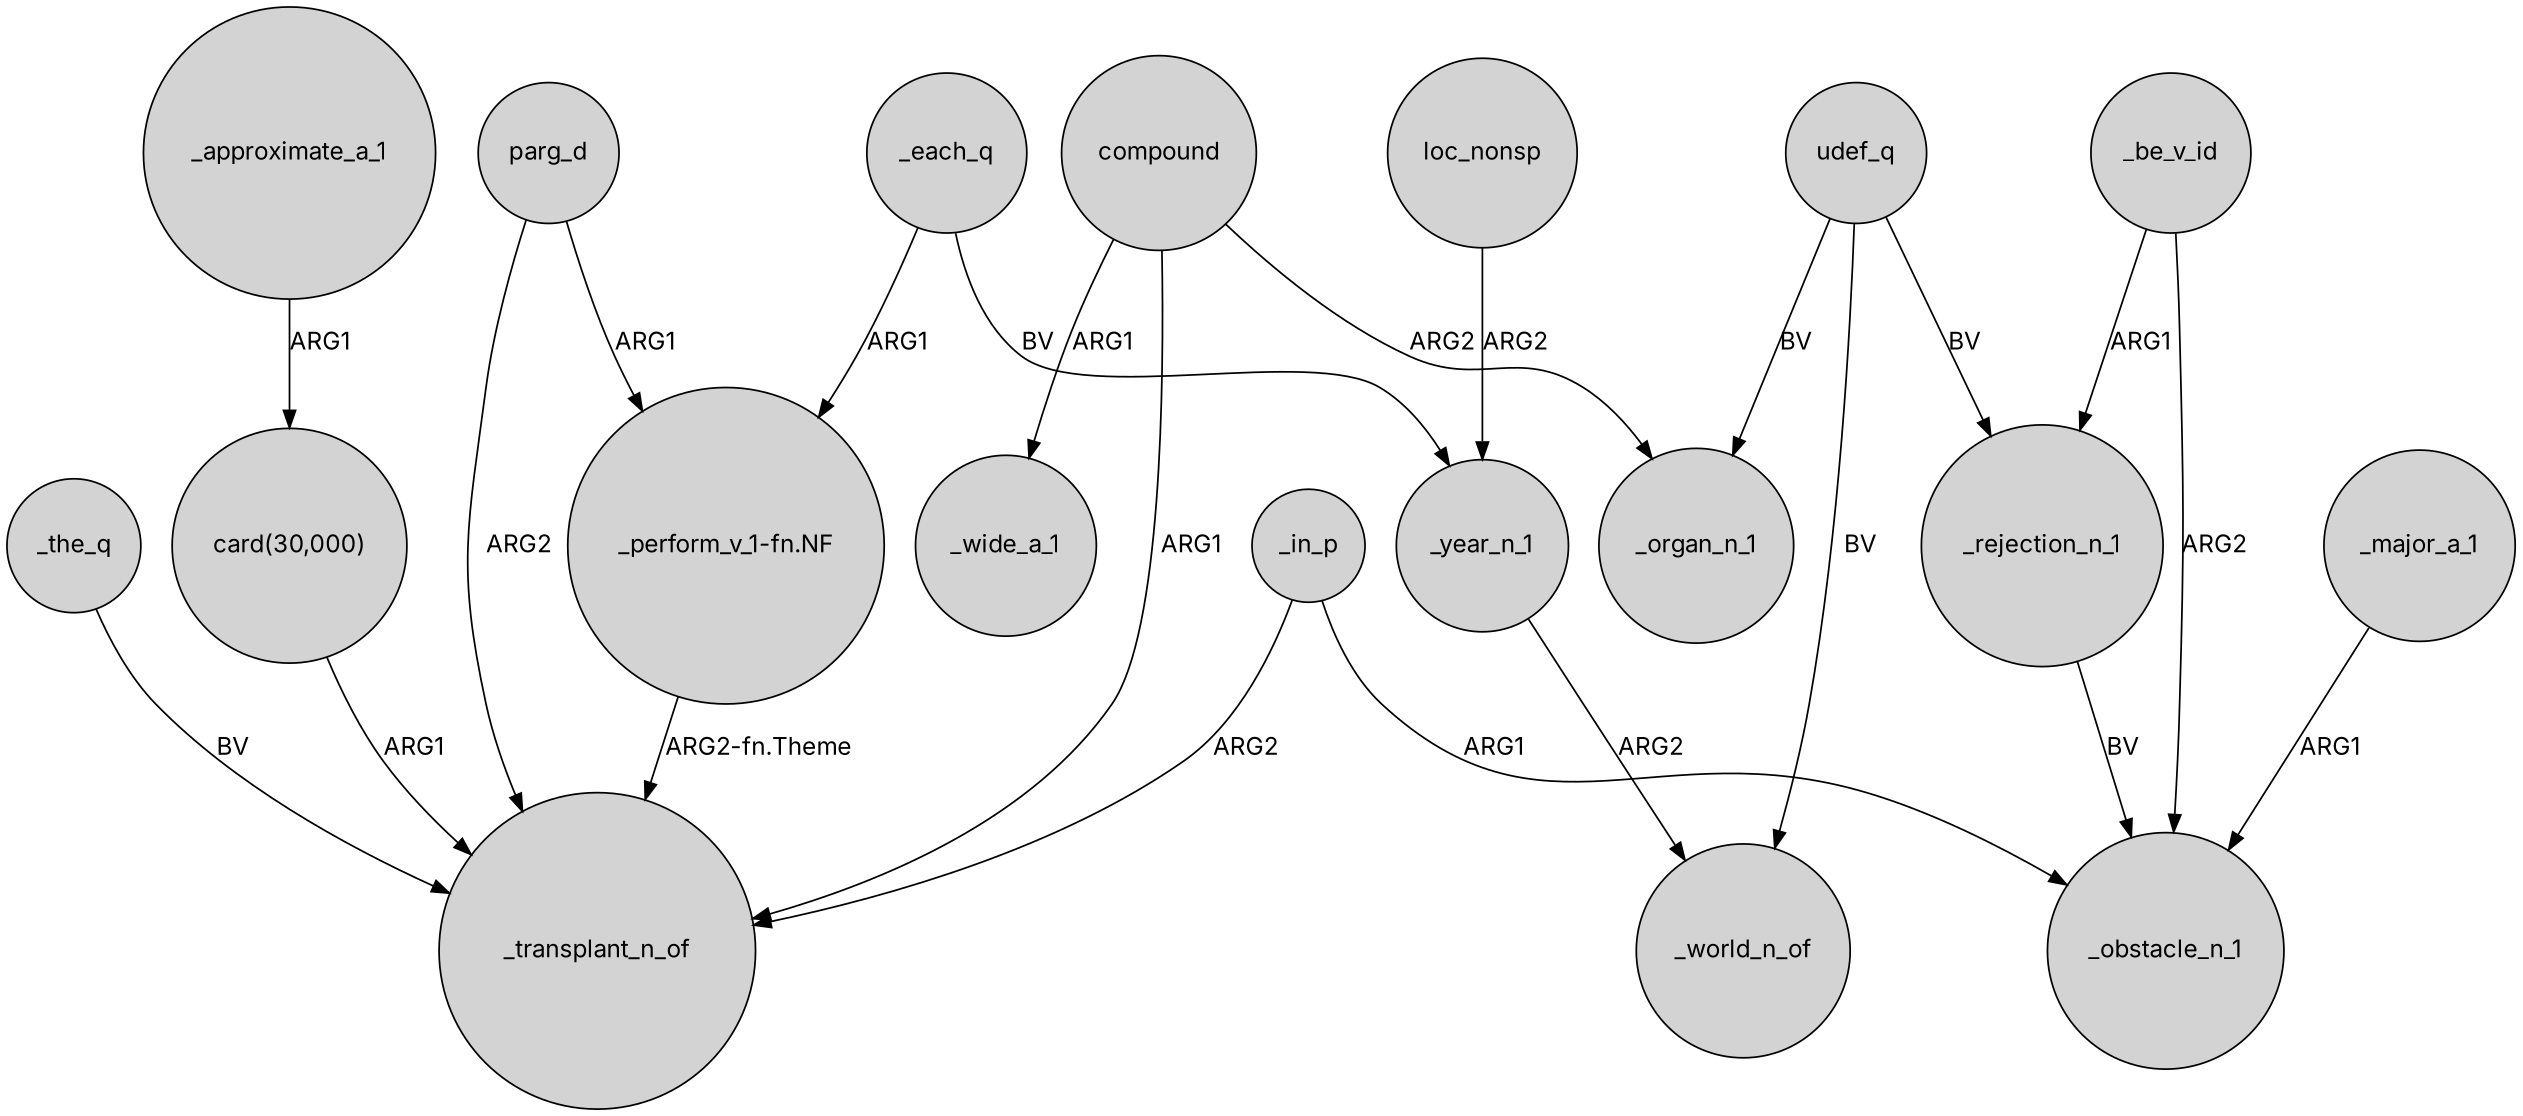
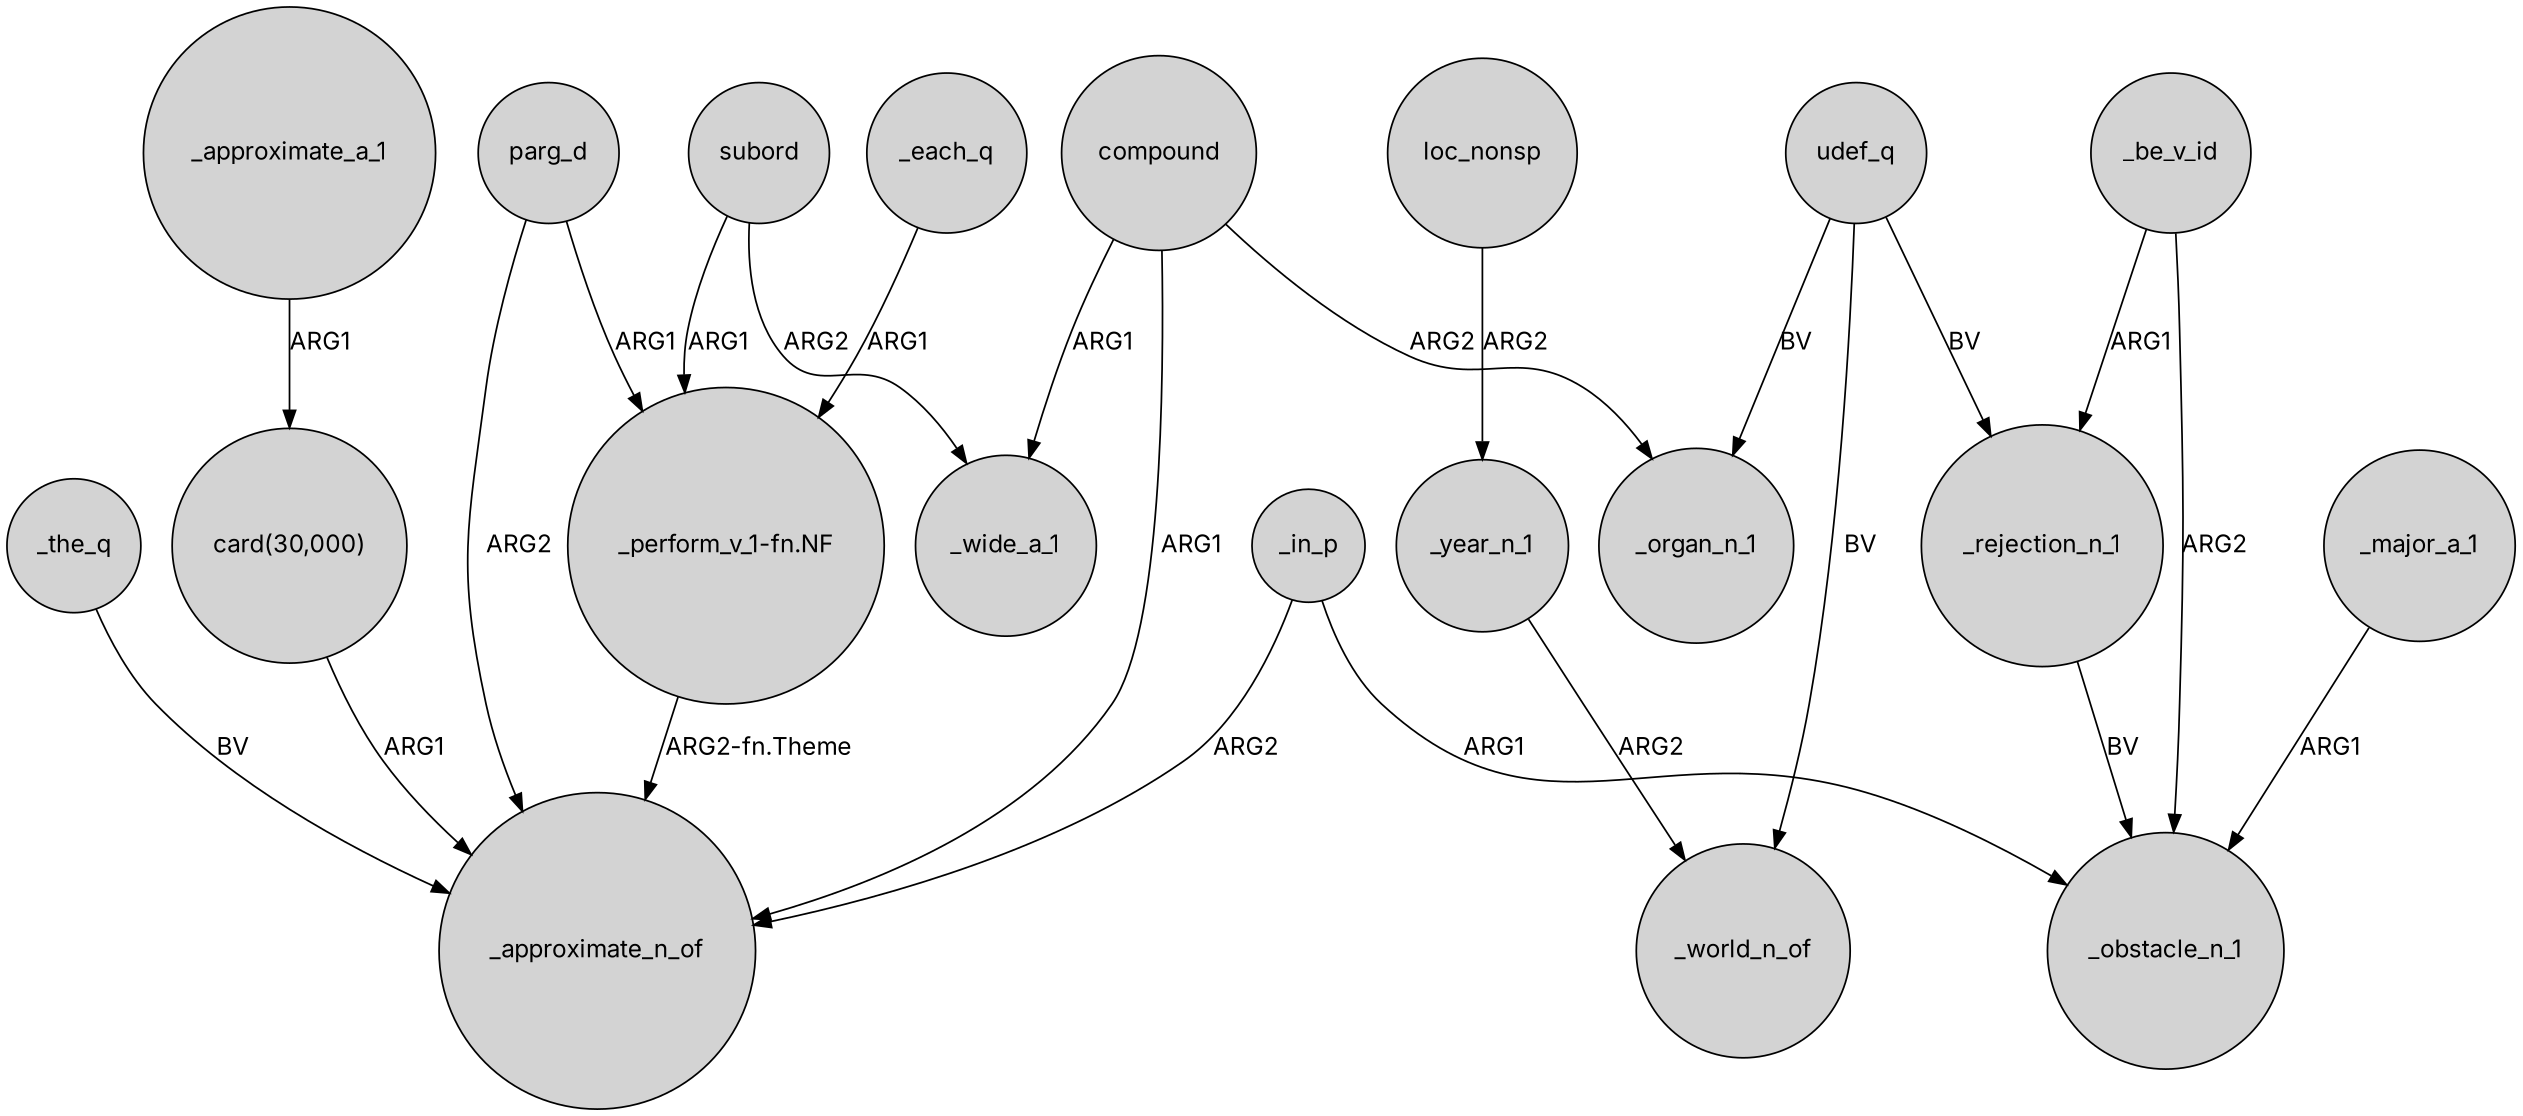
node "subord": added
edge "_each_q" -> "_year_n_1": removed, label "BV"
node "_transplant_n_of": label "_transplant_n_of" -> "_approximate_n_of"
